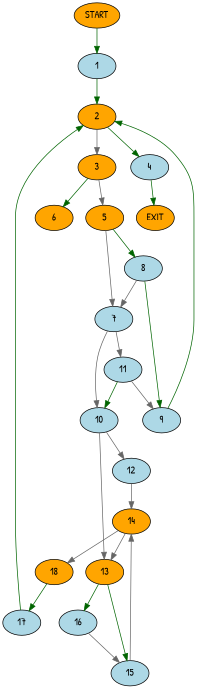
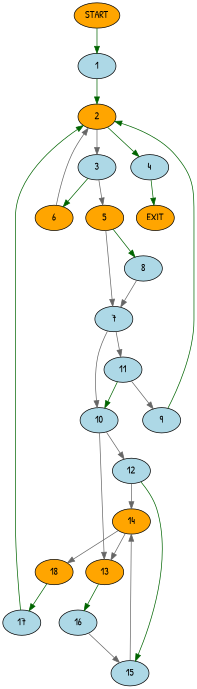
node "3": fillcolor orange -> lightblue
edge "6" -> "2": added
edge "8" -> "9": removed
edge "13" -> "15": now "12" -> "15"
